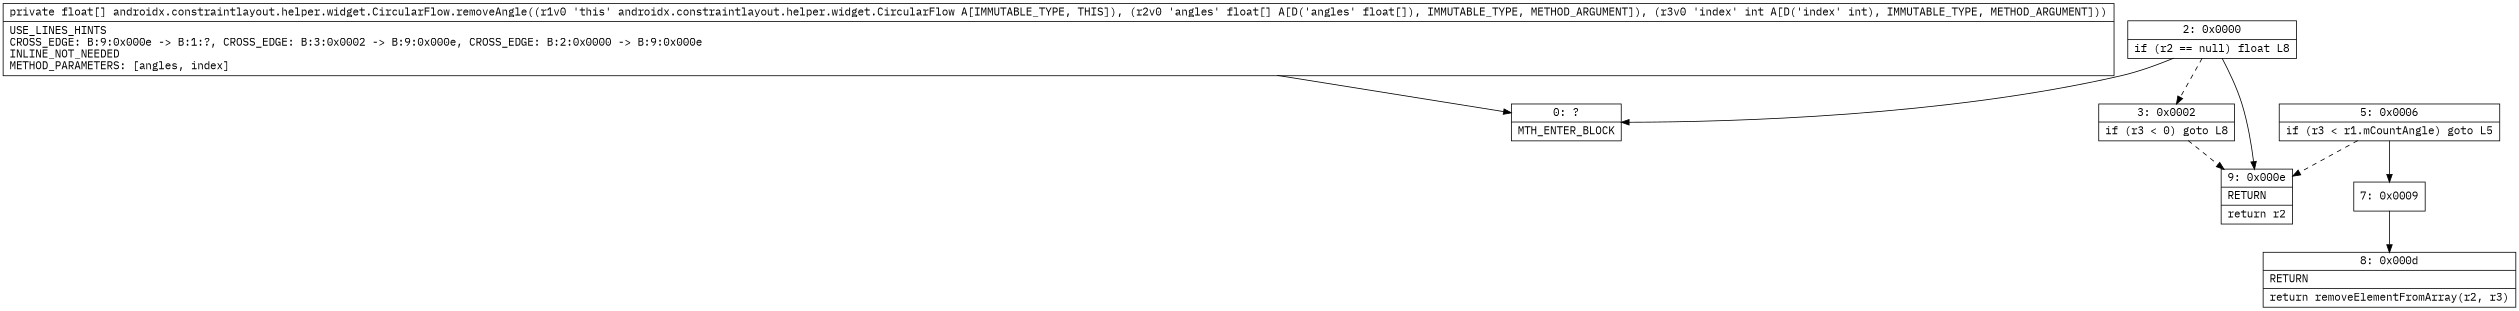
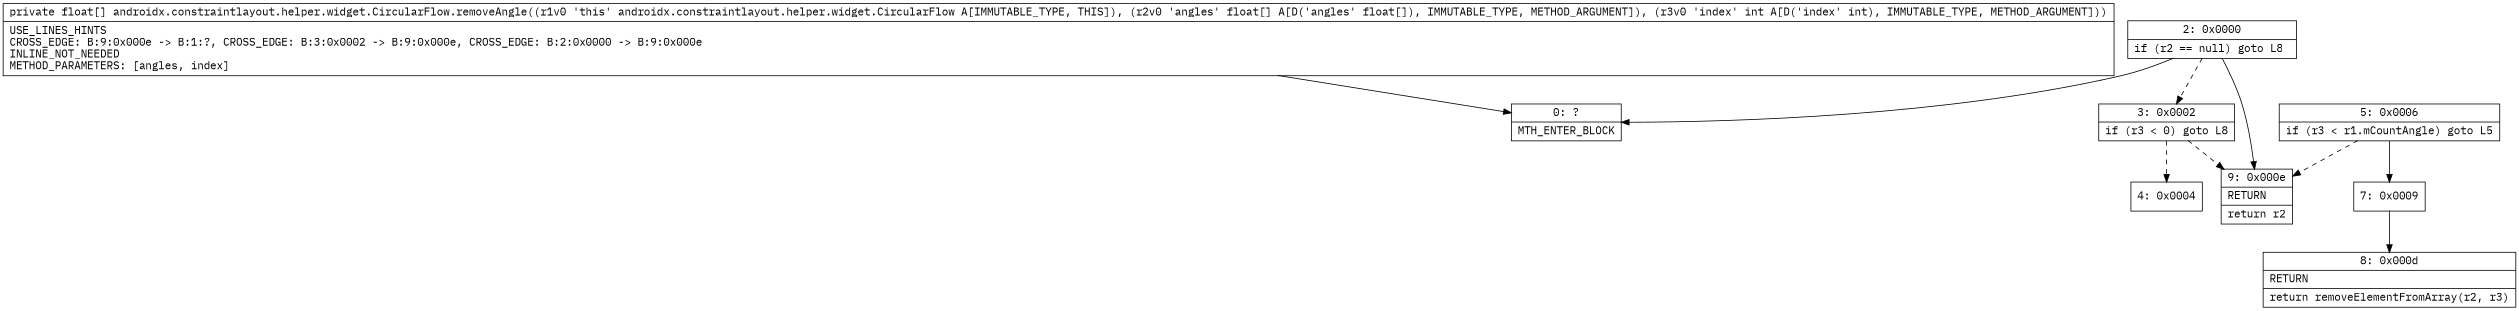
node "2: 0x0000": text "if (r2 == null) float L8" -> "if (r2 == null) goto L8"
node "4: 0x0004": added
